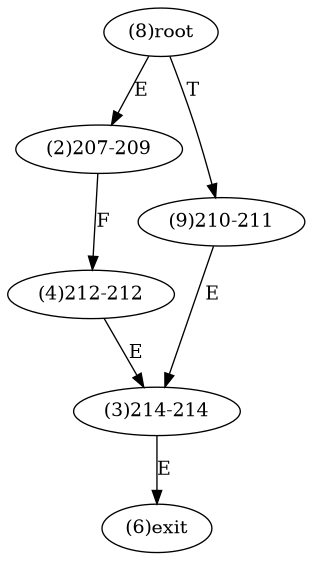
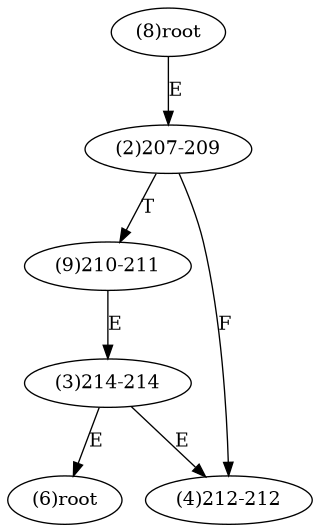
edge "(8)root" -> "(9)210-211": now "(2)207-209" -> "(9)210-211"
edge "(4)212-212" -> "(3)214-214": reversed
node "(6)exit": label "(6)exit" -> "(6)root"
